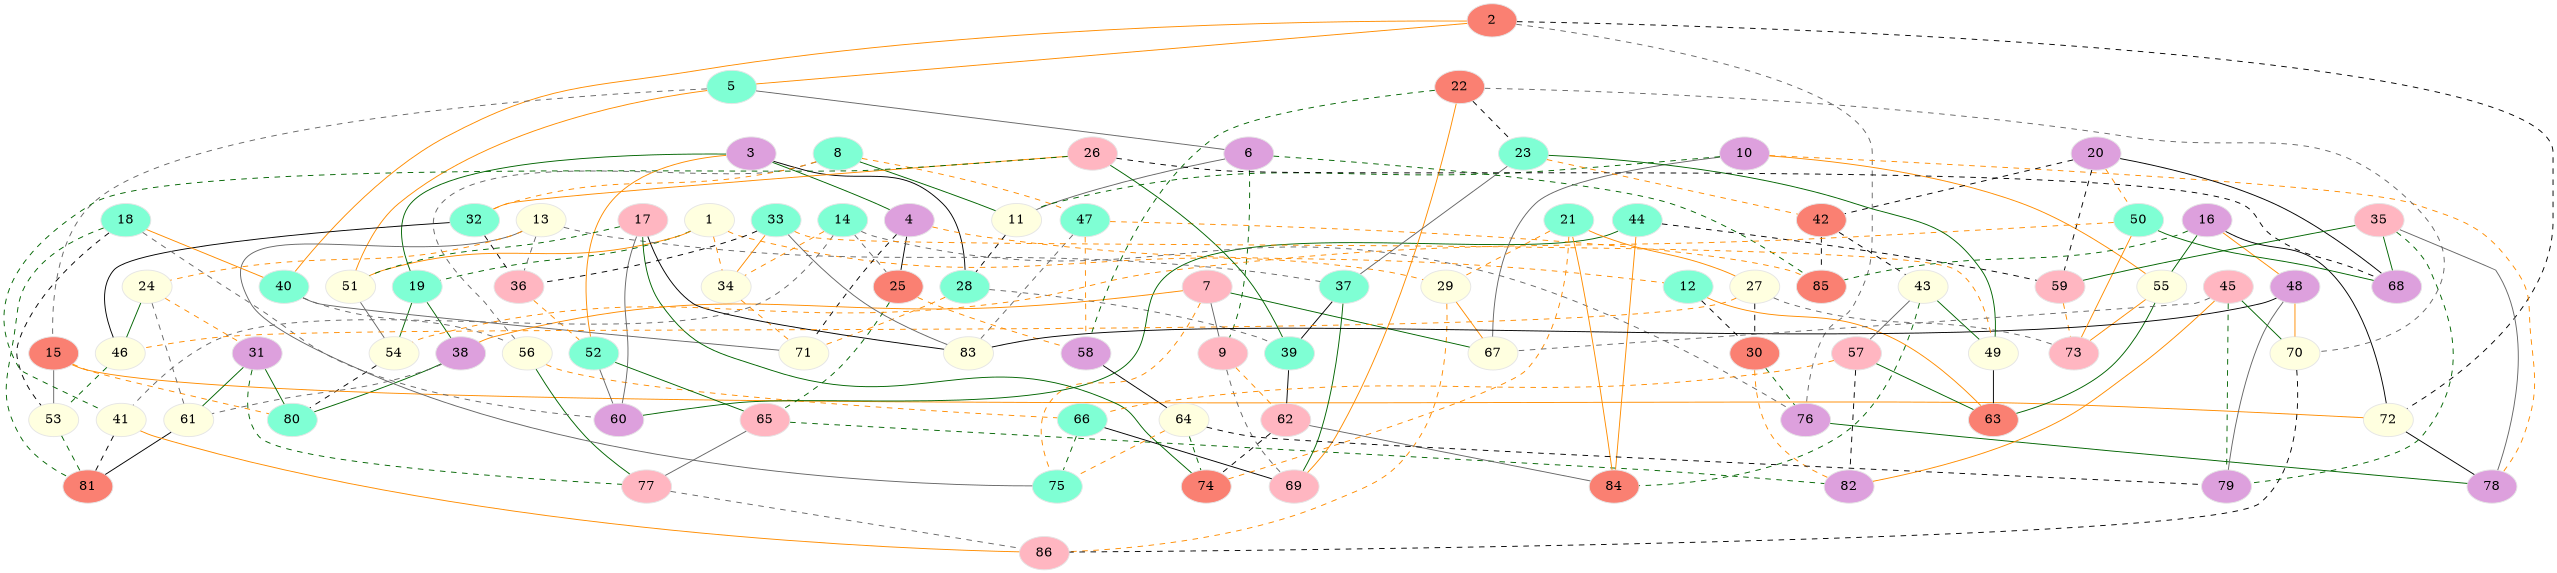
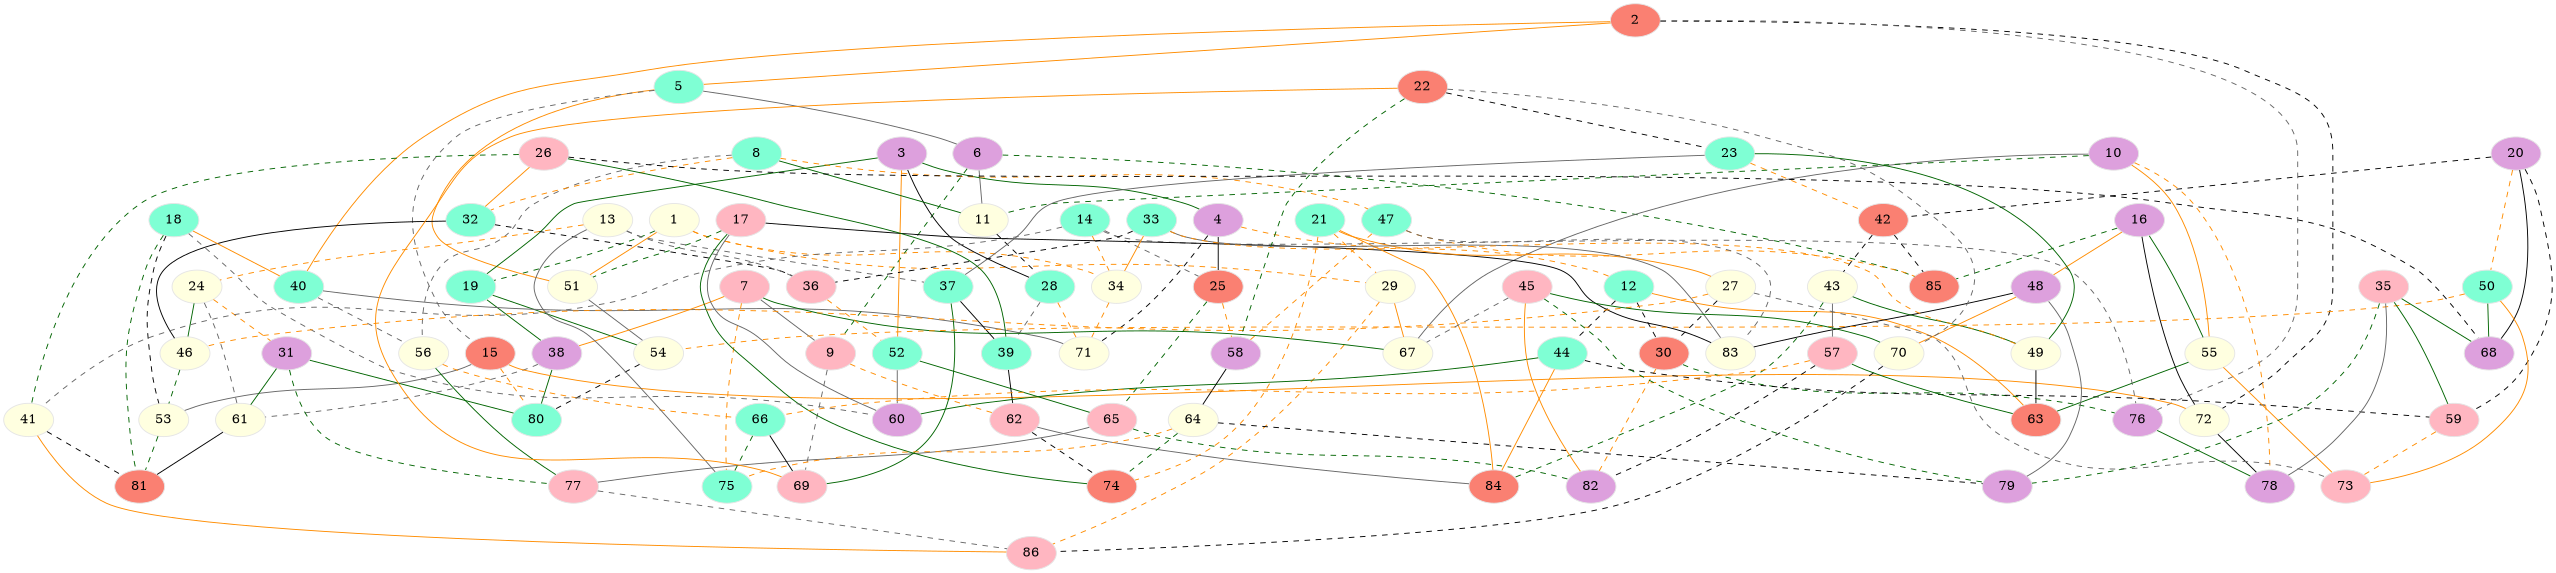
edge "12" -- "44": added
